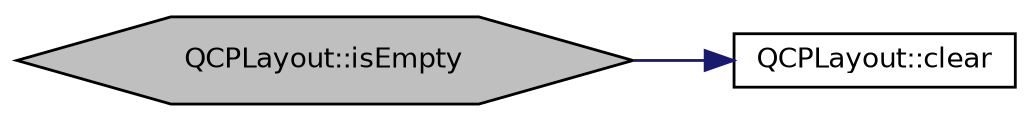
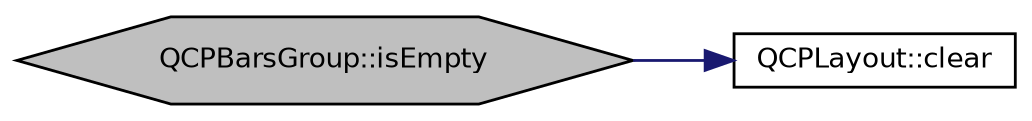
node "QCPLayout::isEmpty": label "QCPLayout::isEmpty" -> "QCPBarsGroup::isEmpty"
